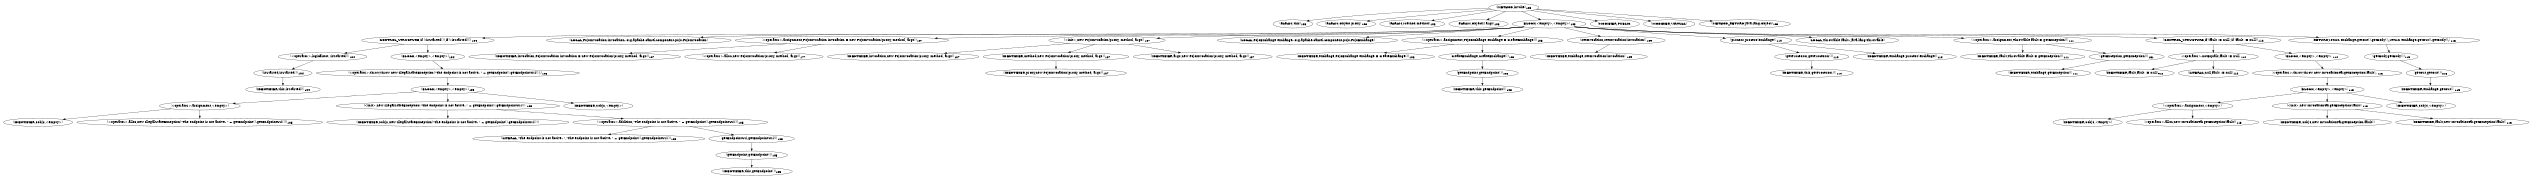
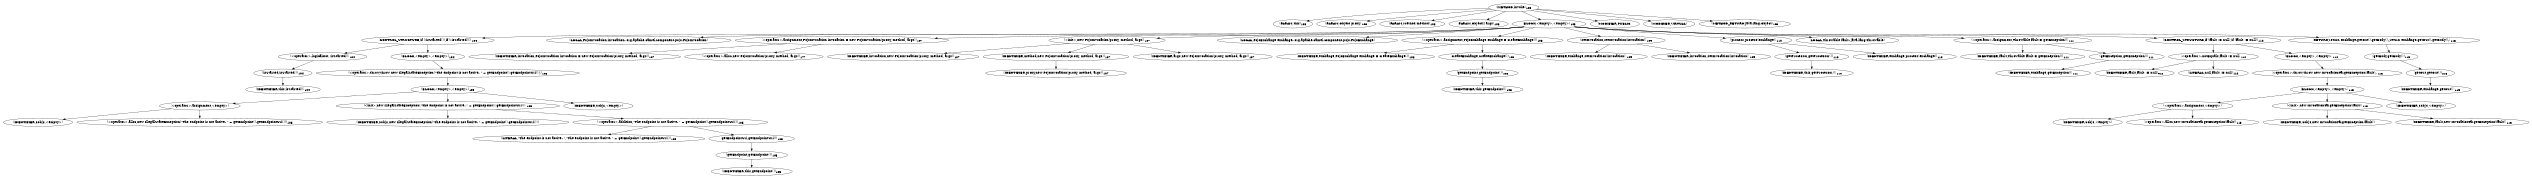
node "(getException,getException())": text "131" -> "111"
node "(IDENTIFIER,invocation,setInvocation(invocation))": added
